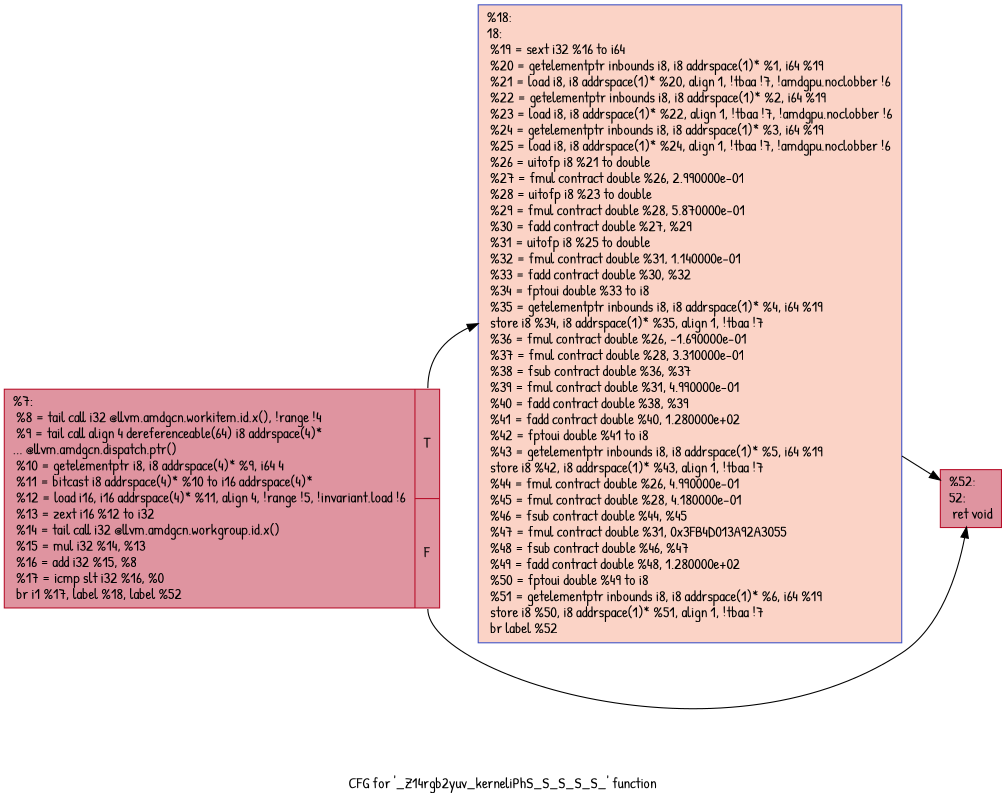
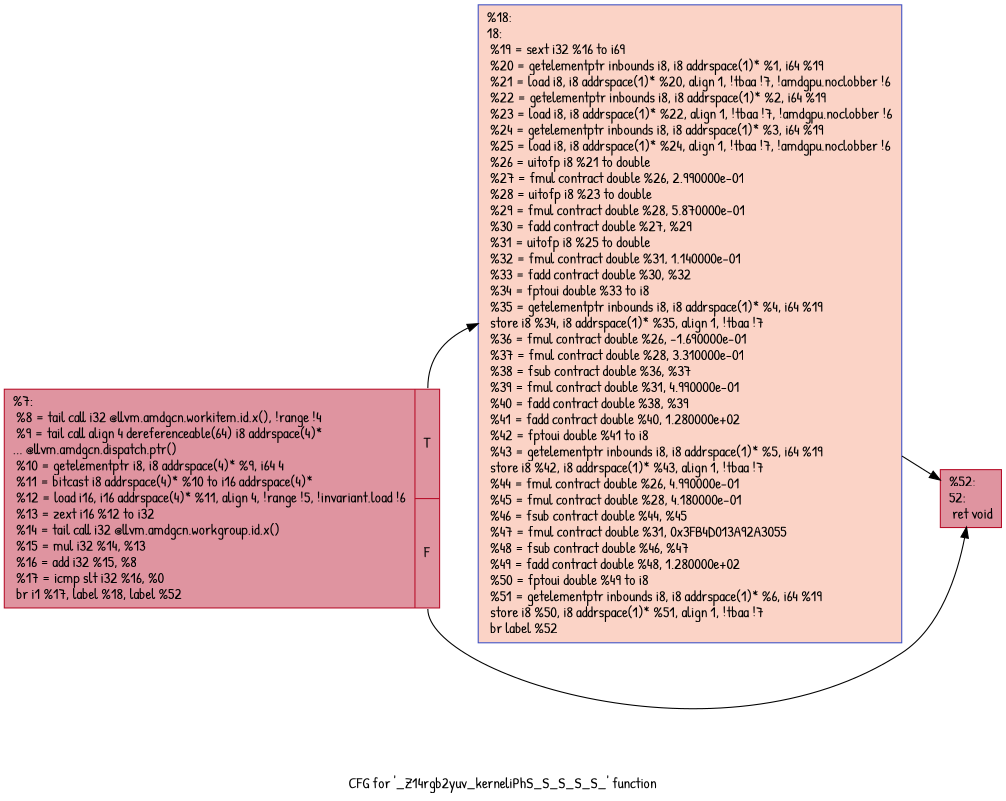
node "%18:": text "%19 = sext i32 %16 to i64" -> "%19 = sext i32 %16 to i69"
